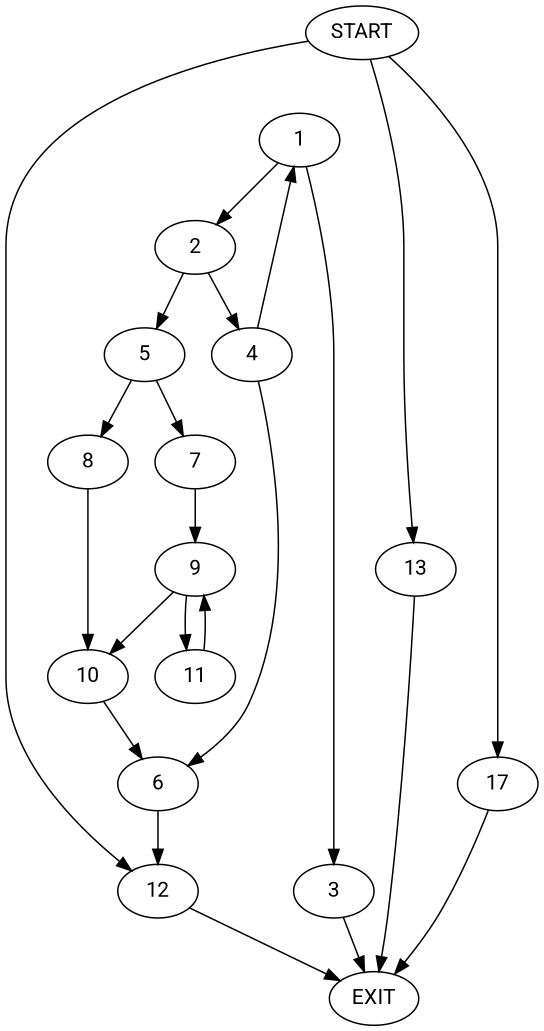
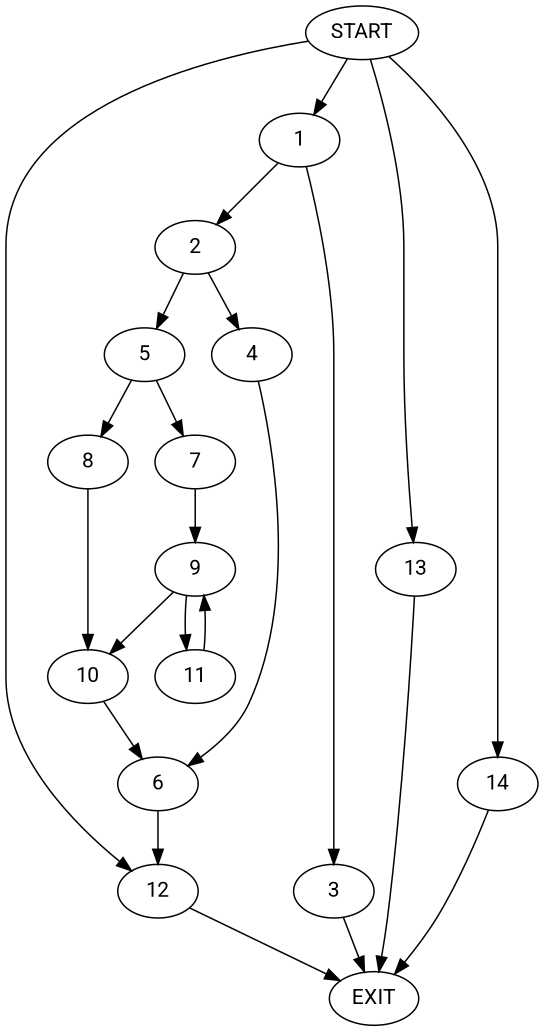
edge "4" -> "1": now "START" -> "1"
node "17": label "17" -> "14"
